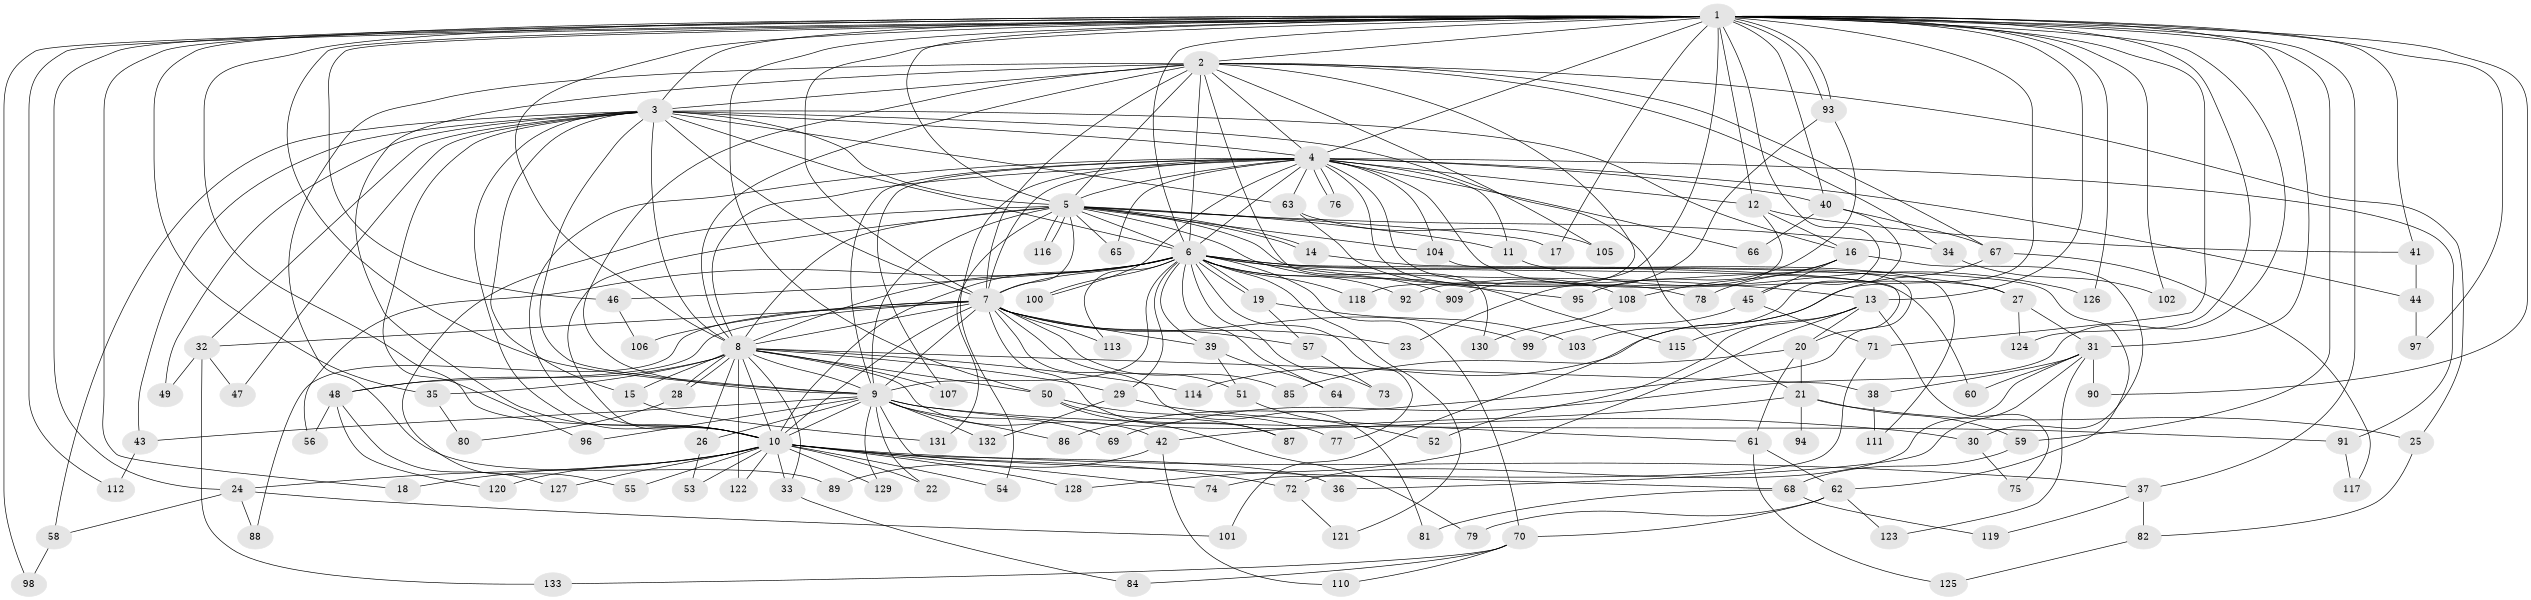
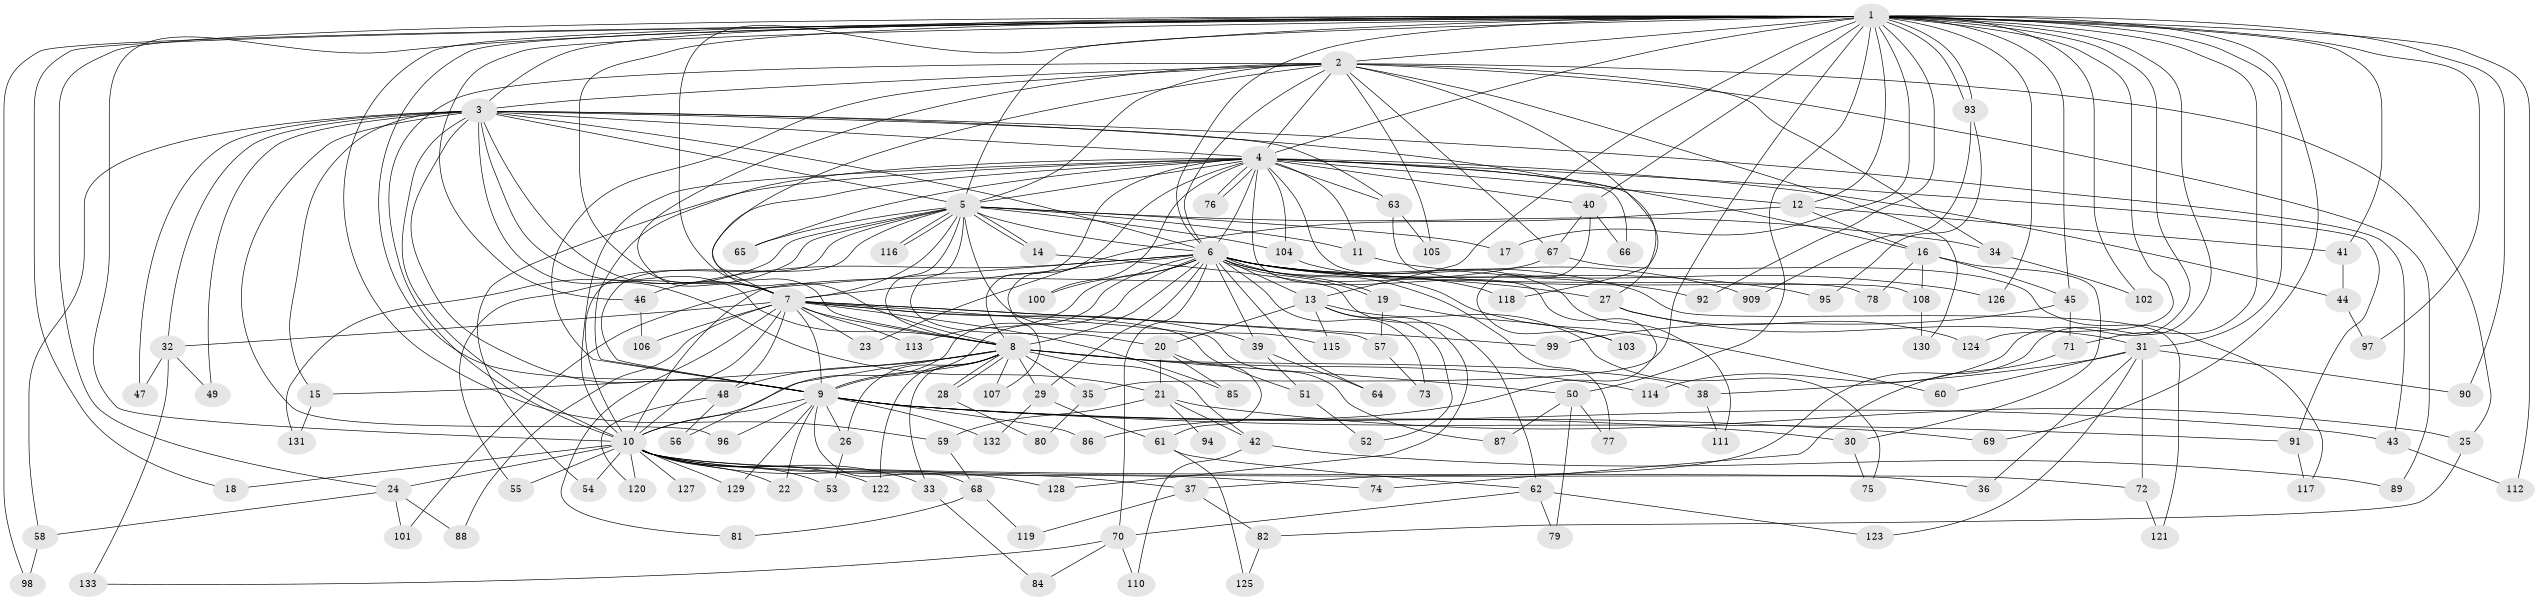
edge "48" -- "127": removed
